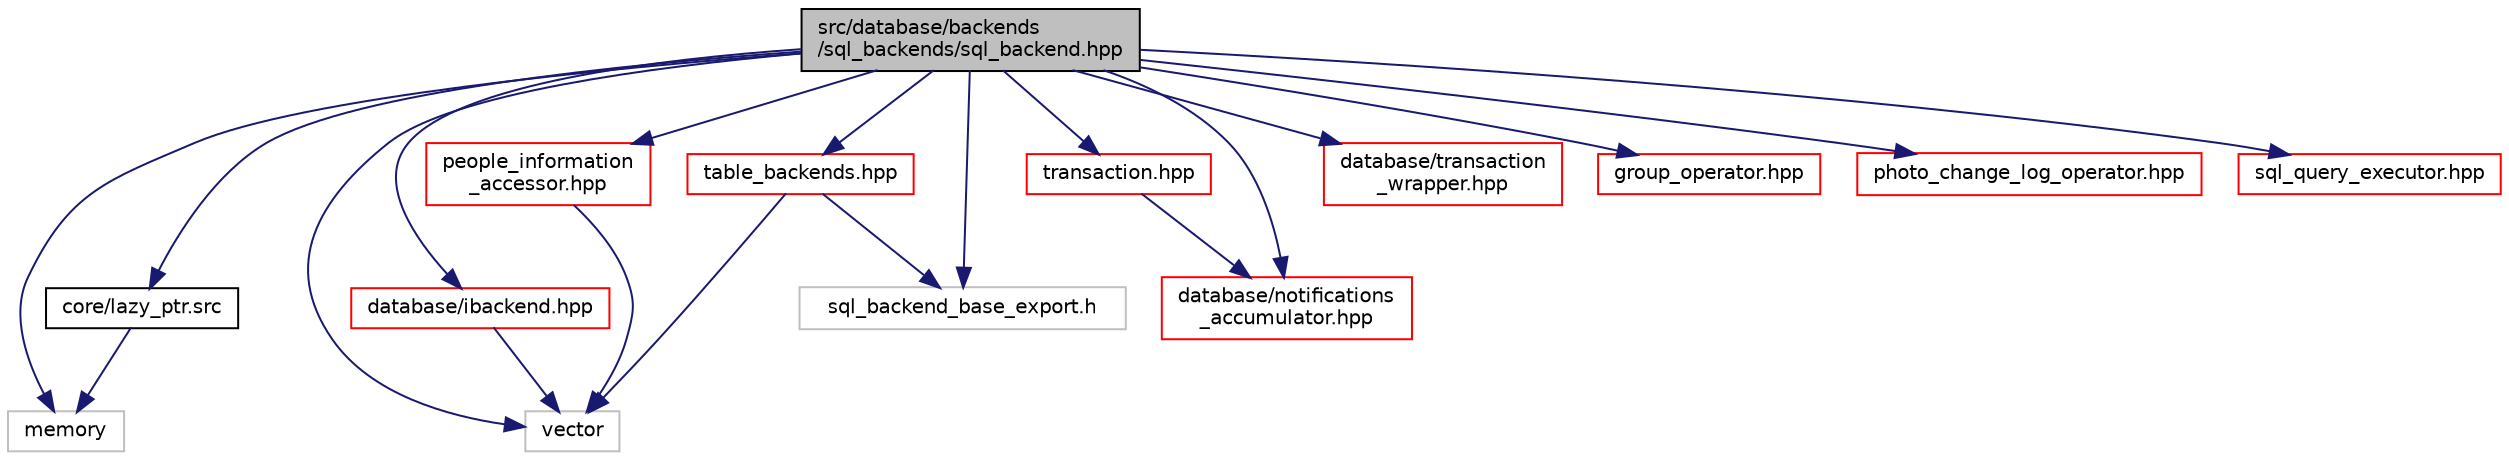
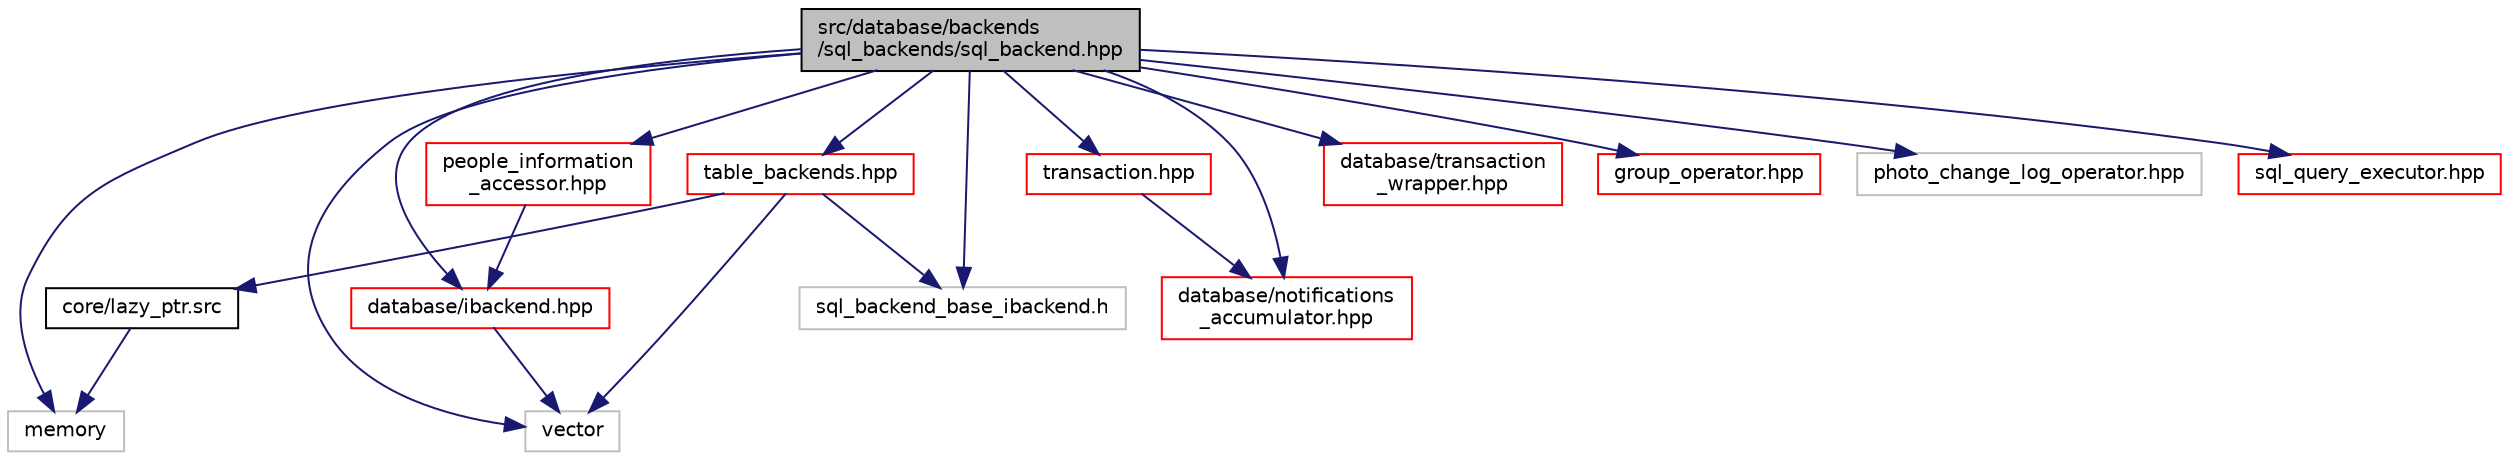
edge "src/database/backends /sql_backends/sql_backend.hpp" -> "core/lazy_ptr.src": now "table_backends.hpp" -> "core/lazy_ptr.src"
node "photo_change_log_operator.hpp": color red -> grey75
edge "people_information _accessor.hpp" -> "vector": now "people_information _accessor.hpp" -> "database/ibackend.hpp"
node "sql_backend_base_export.h": label "sql_backend_base_export.h" -> "sql_backend_base_ibackend.h"
